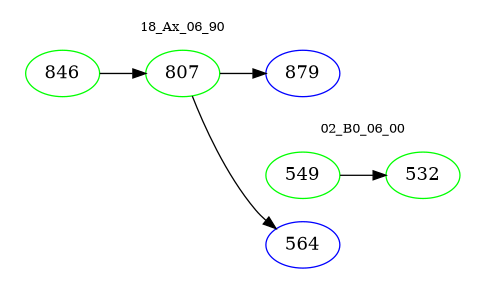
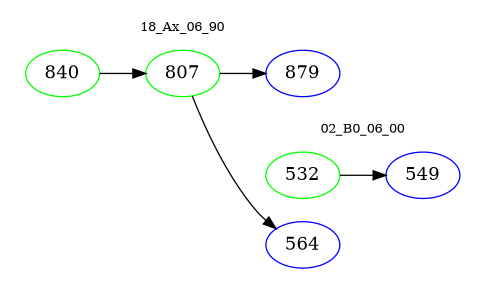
node "846": label "846" -> "840"
node "549": color green -> blue
edge "549" -> "532": reversed
